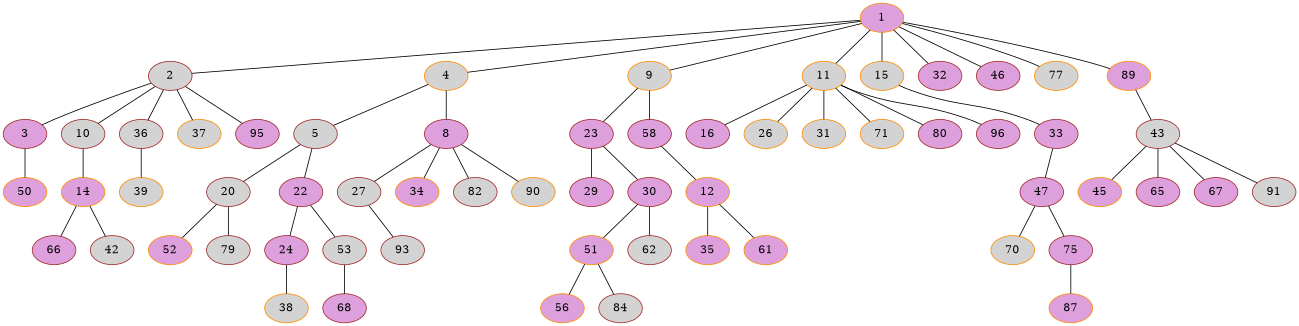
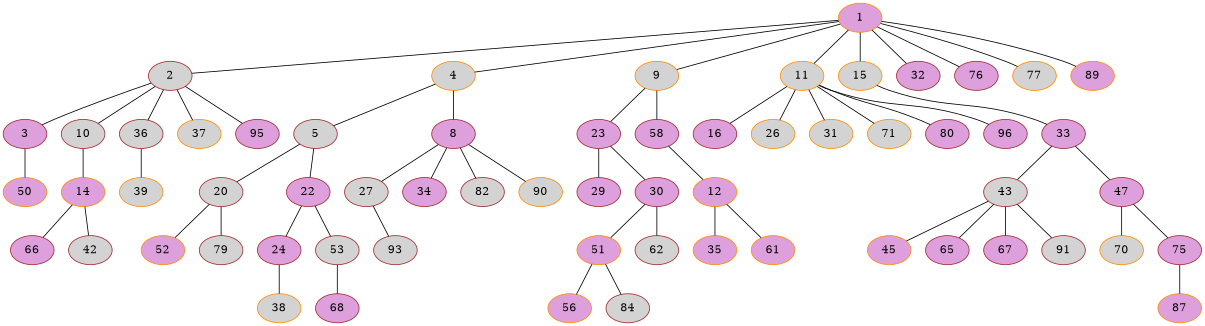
node "46": label "46" -> "76"
edge "89" -- "43": now "33" -- "43"
node "34": color darkorange -> brown
